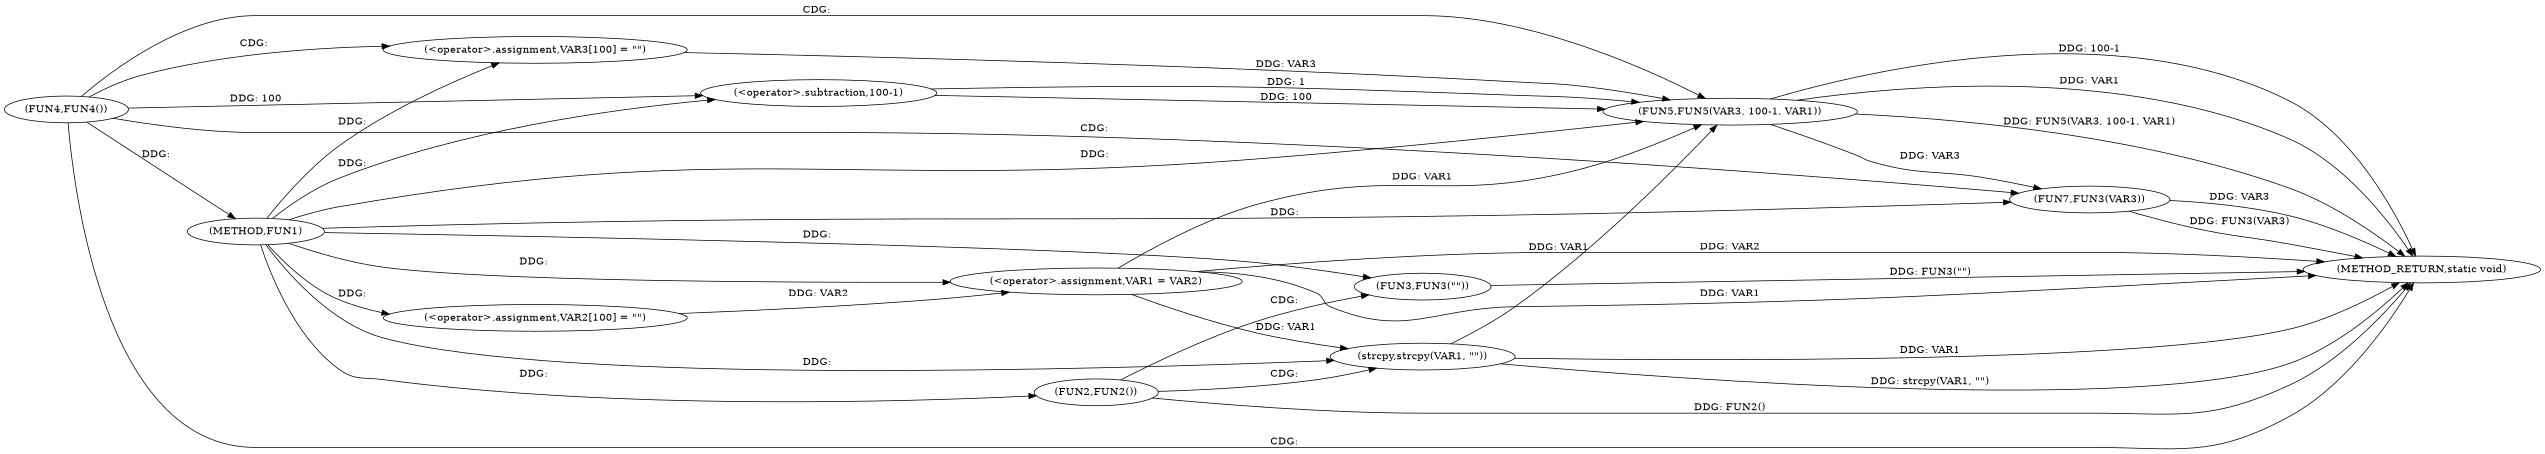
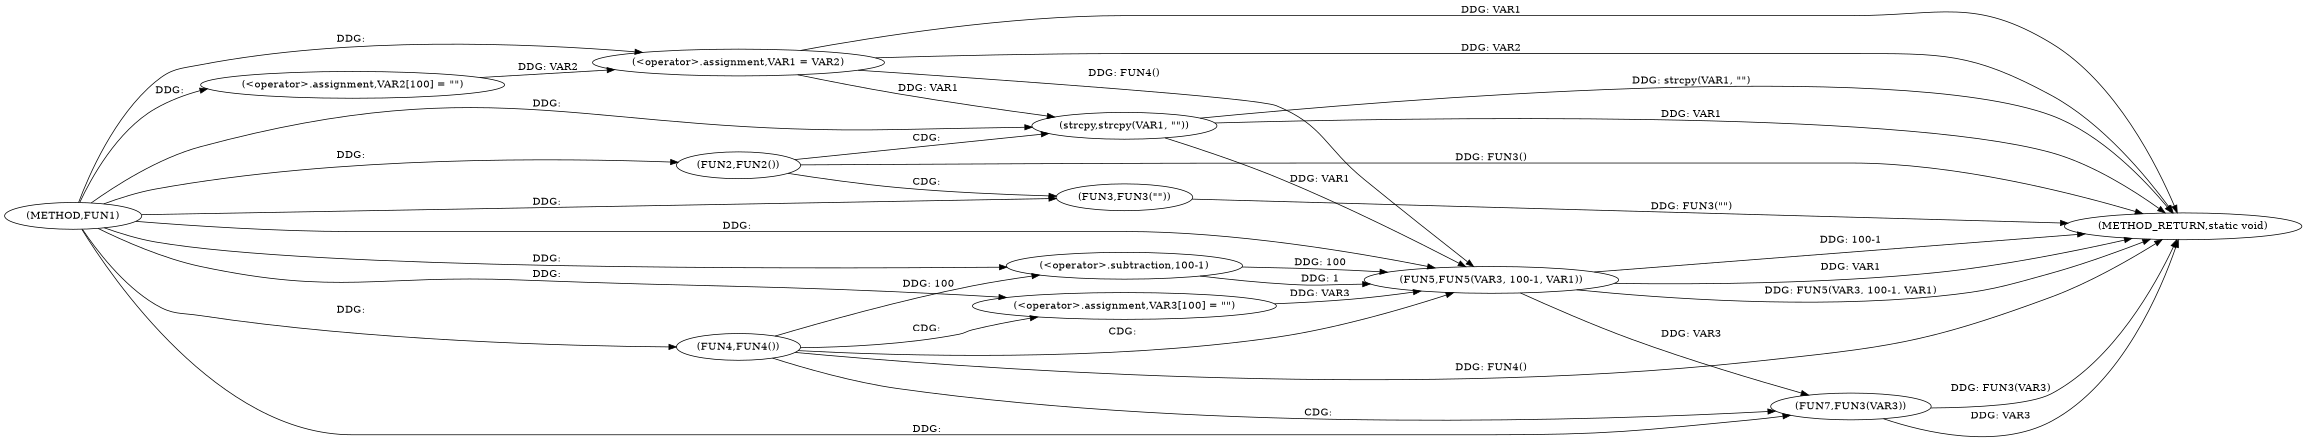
edge "(FUN4,FUN4())" -> "(METHOD,FUN1)": reversed
edge "(<operator>.assignment,VAR1 = VAR2)" -> "(FUN5,FUN5(VAR3, 100-1, VAR1))": label "DDG: VAR1" -> "DDG: FUN4()"
edge "(FUN2,FUN2())" -> "(METHOD_RETURN,static void)": label "DDG: FUN2()" -> "DDG: FUN3()"
edge "(FUN4,FUN4())" -> "(METHOD_RETURN,static void)": label "CDG: " -> "DDG: FUN4()"
